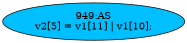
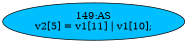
node "949:AS v2[5] = v1[11] | v1[10];": label "949:AS v2[5] = v1[11] | v1[10];" -> "149:AS v2[5] = v1[11] | v1[10];"
